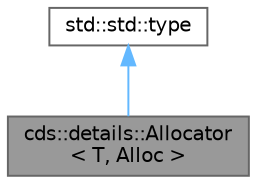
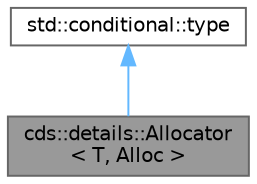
node "std::std::type": label "std::std::type" -> "std::conditional::type"
